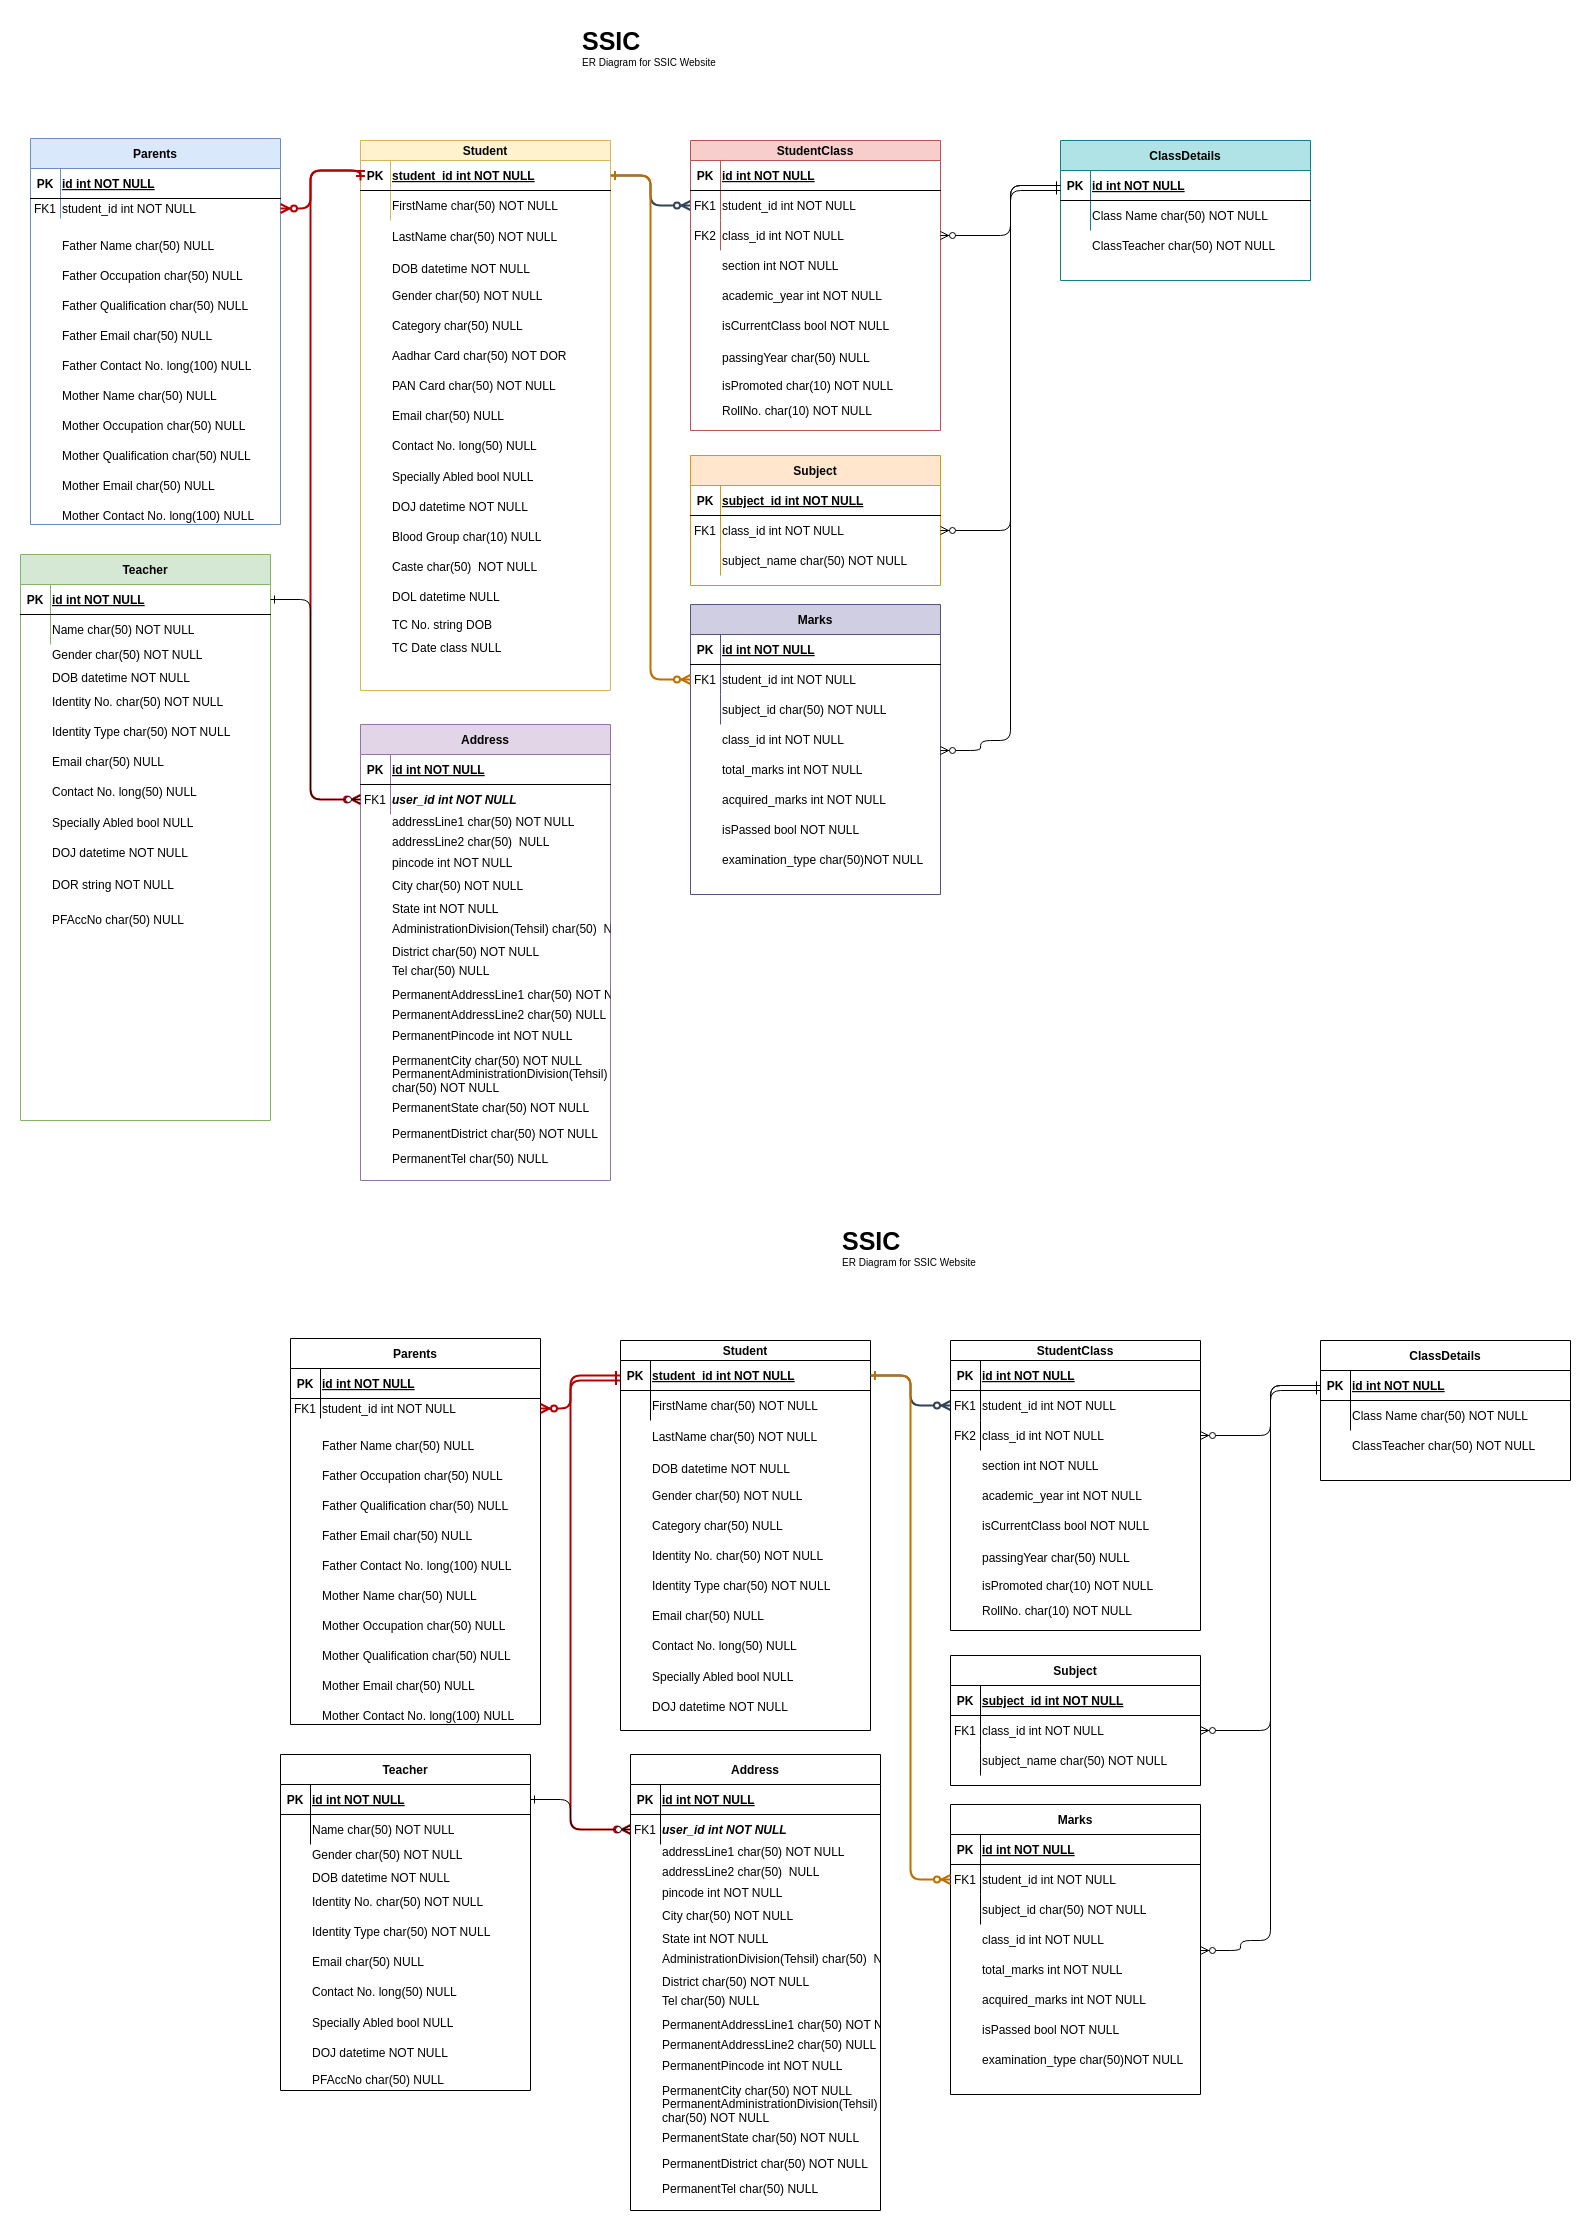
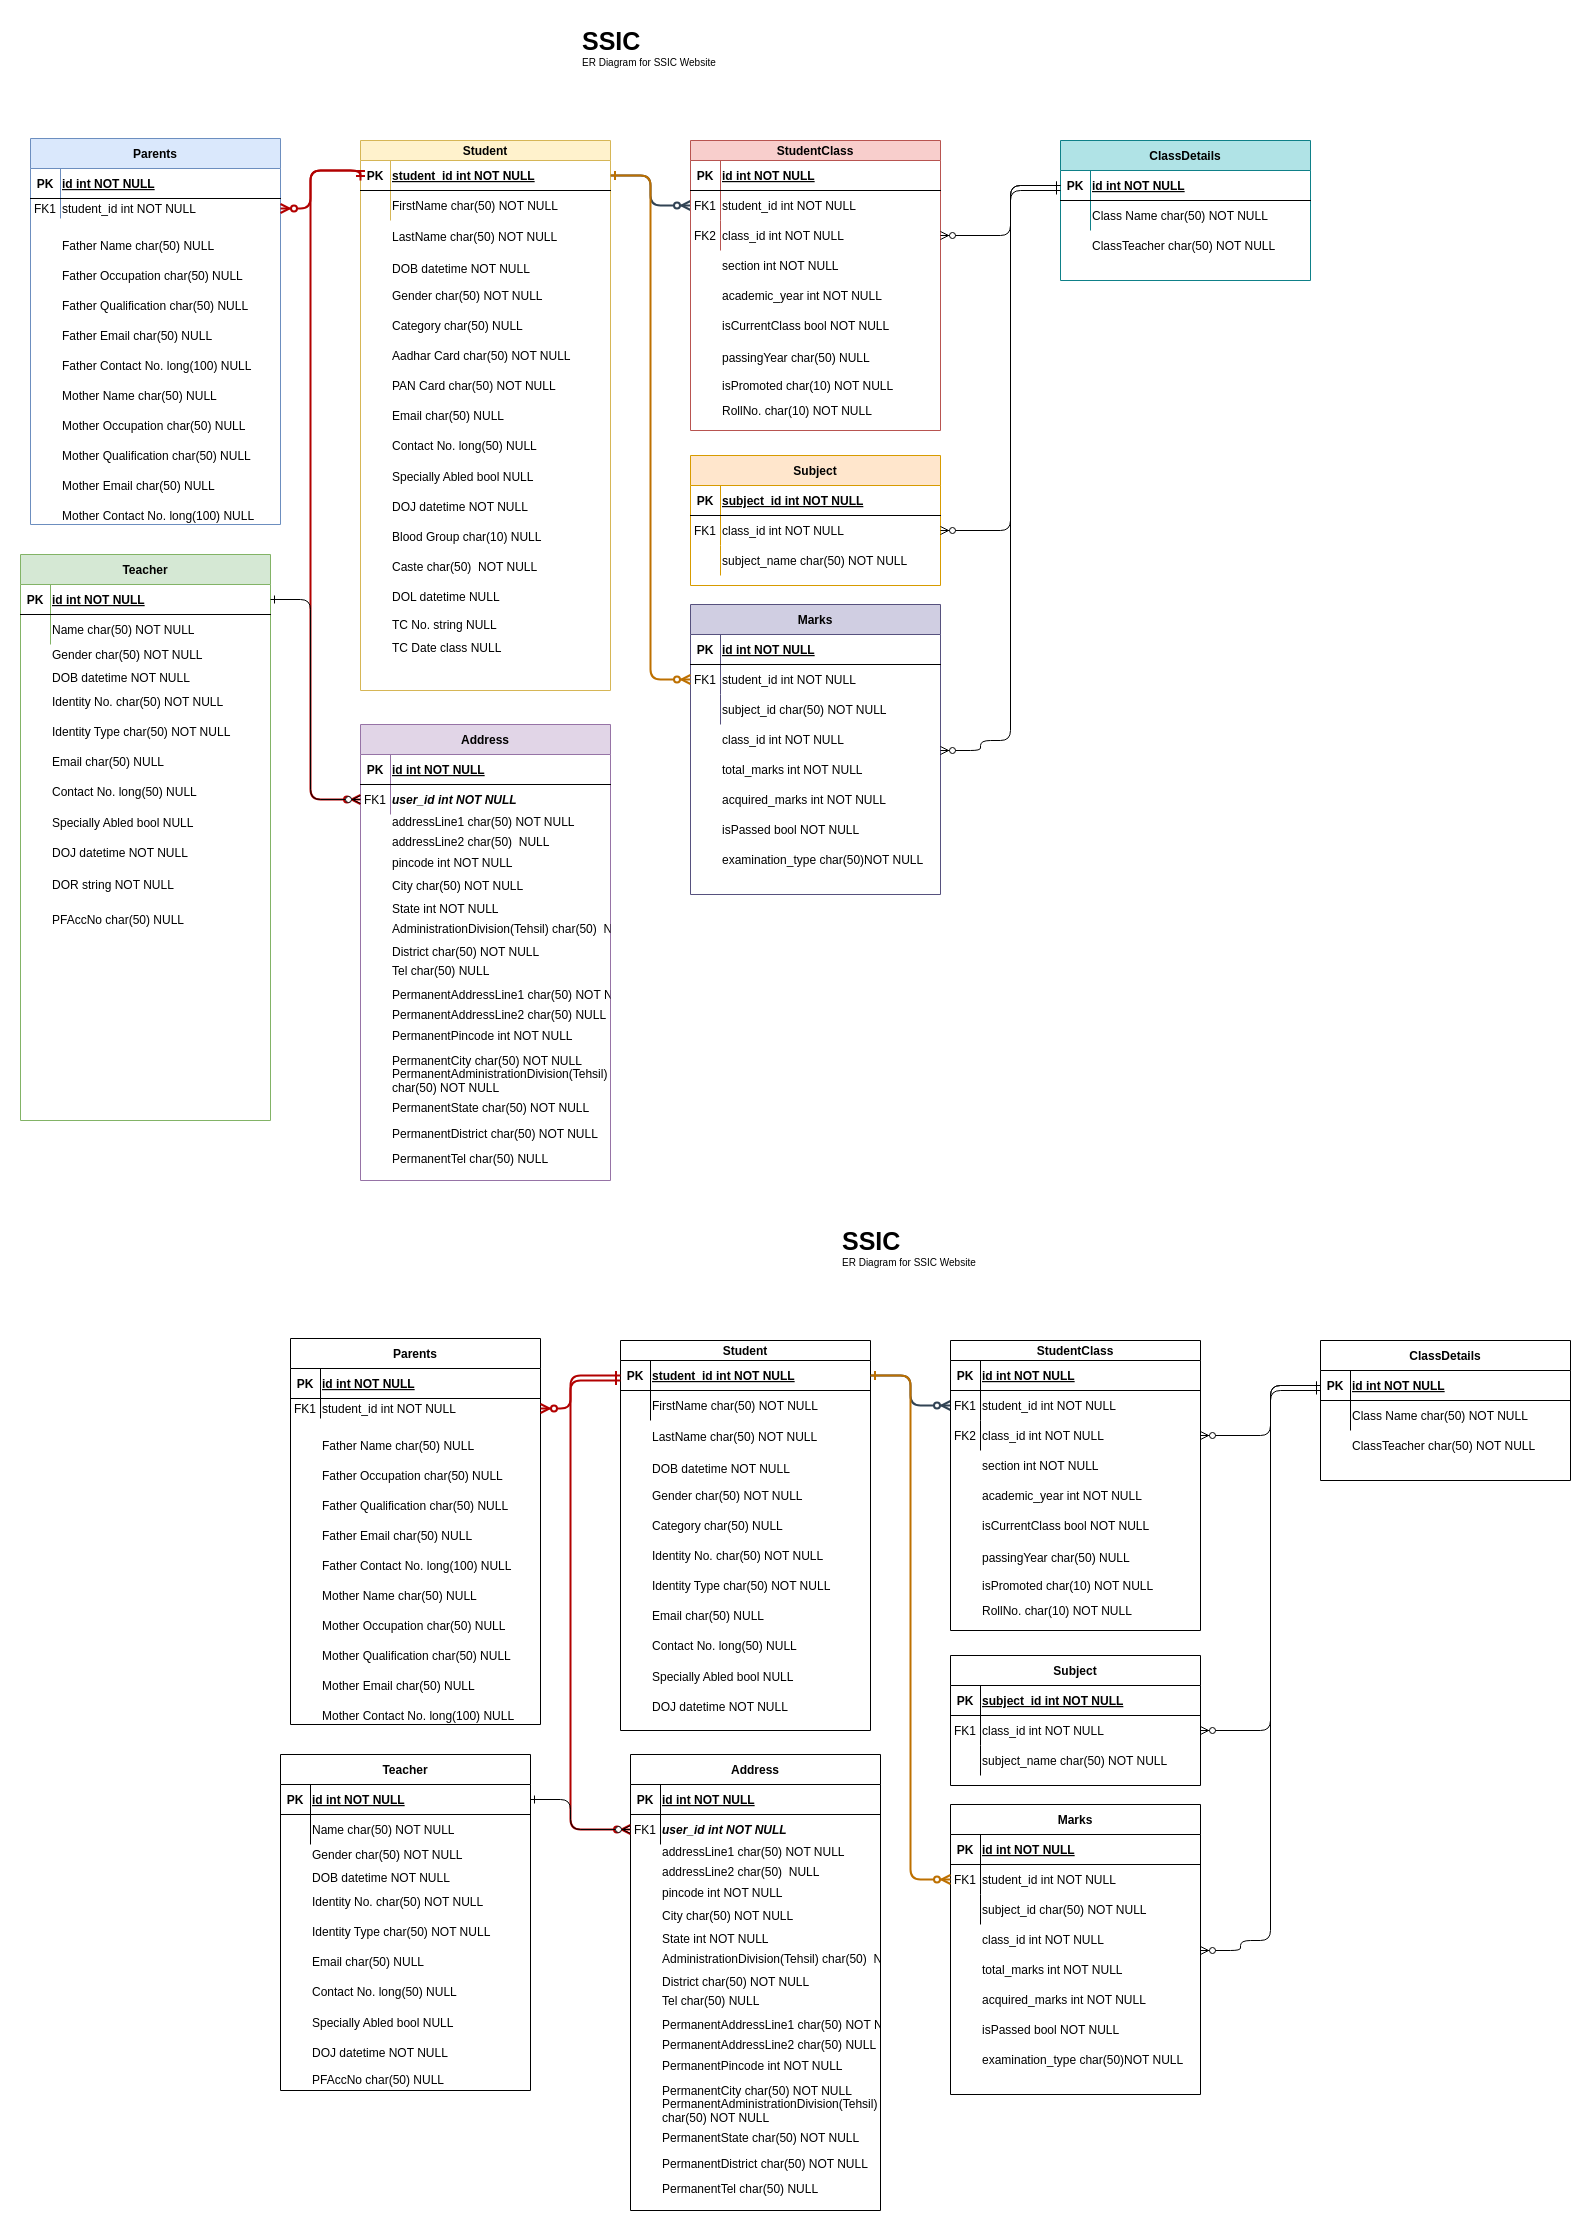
node "Aadhar Card char(50) NOT DOR": label "Aadhar Card char(50) NOT DOR" -> "Aadhar Card char(50) NOT NULL"
node "TC No. string DOB": label "TC No. string DOB" -> "TC No. string NULL"
